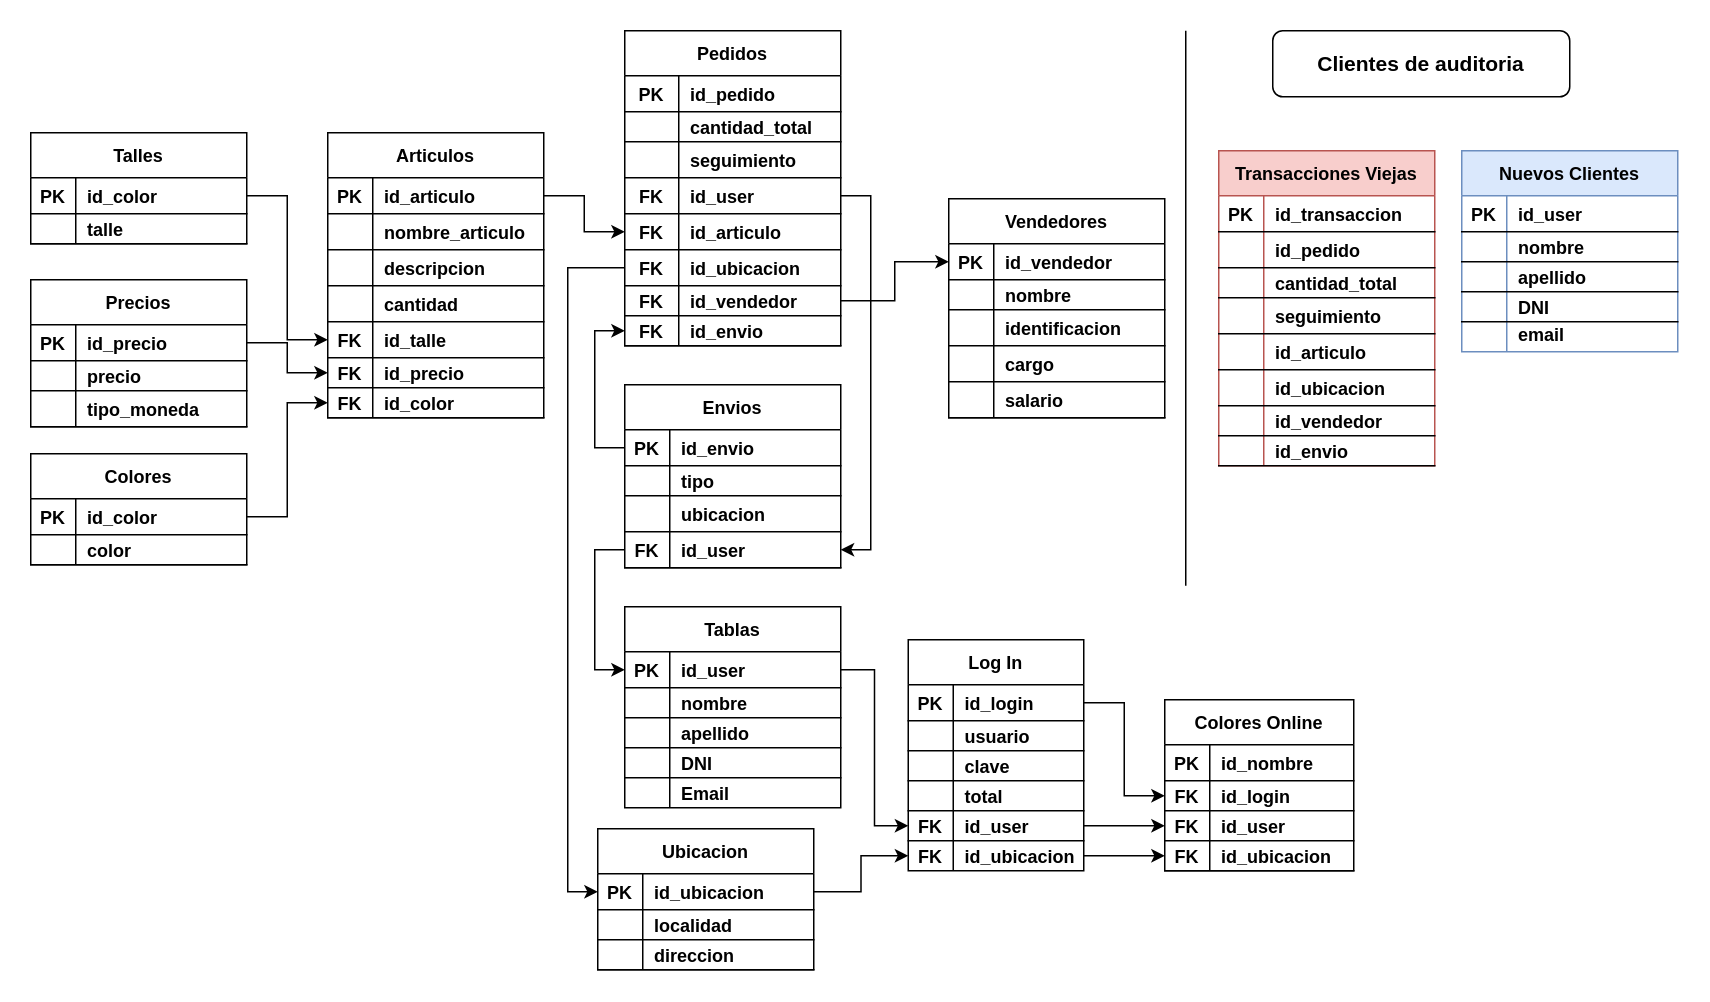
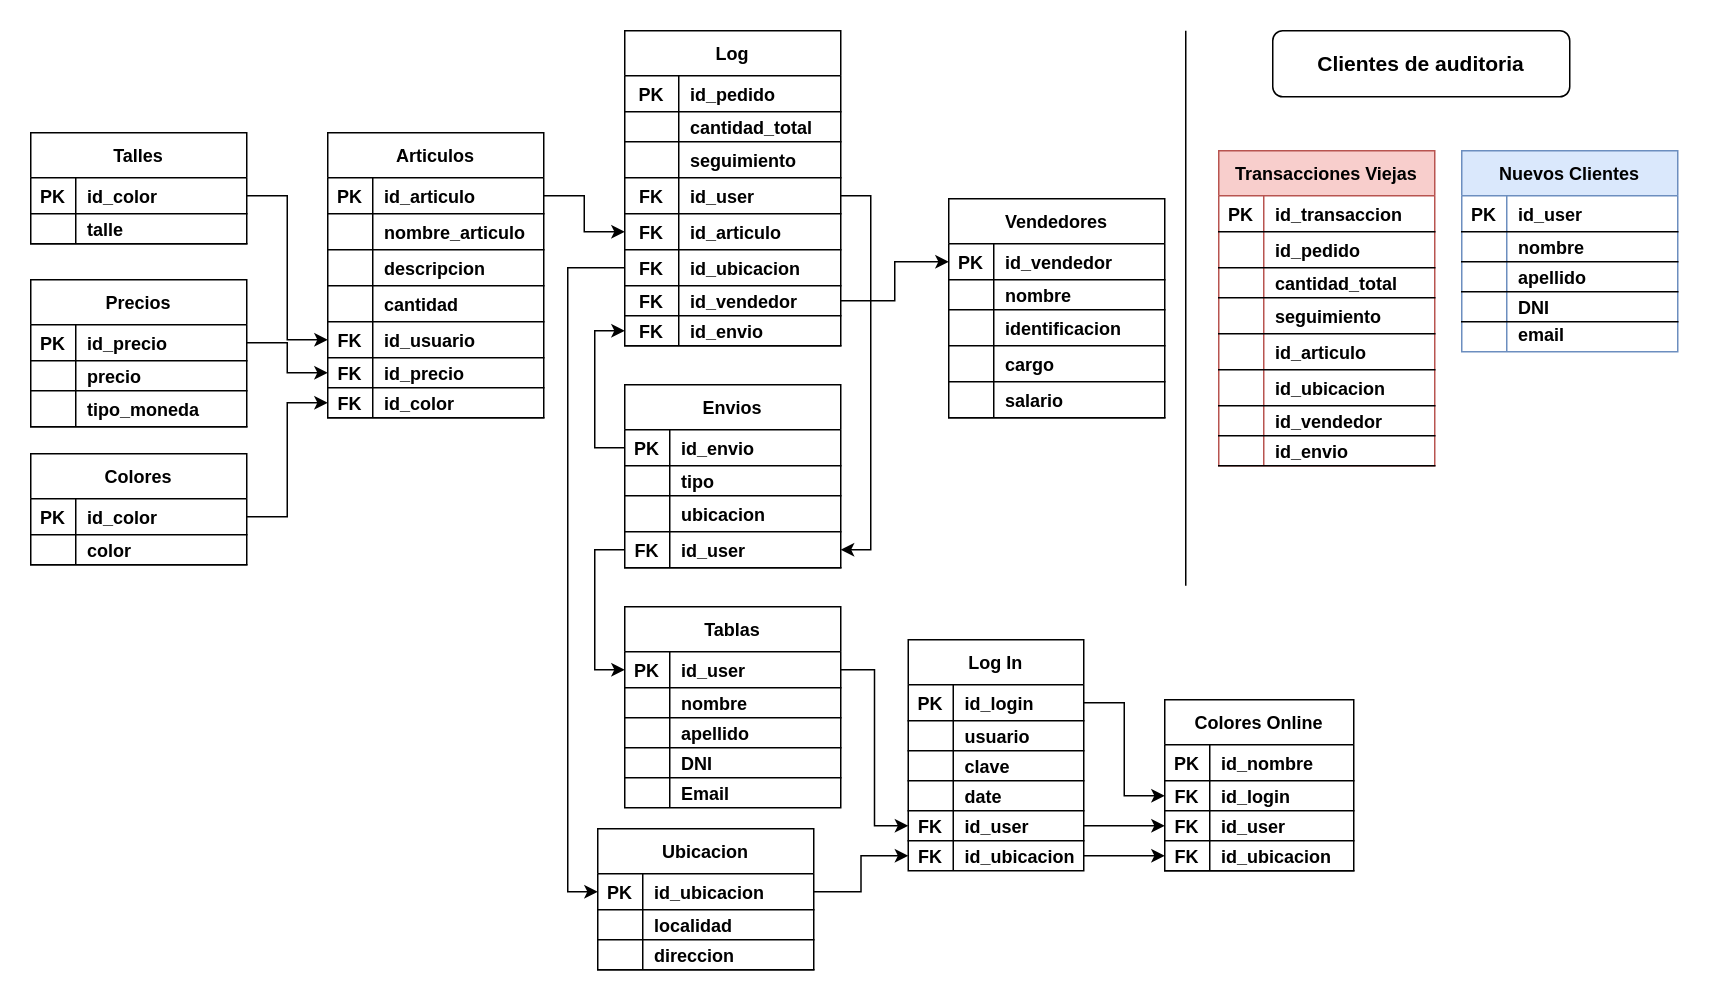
node "Pedidos": label "Pedidos" -> "Log"
node "id_talle": label "id_talle" -> "id_usuario"
node "total": label "total" -> "date"
